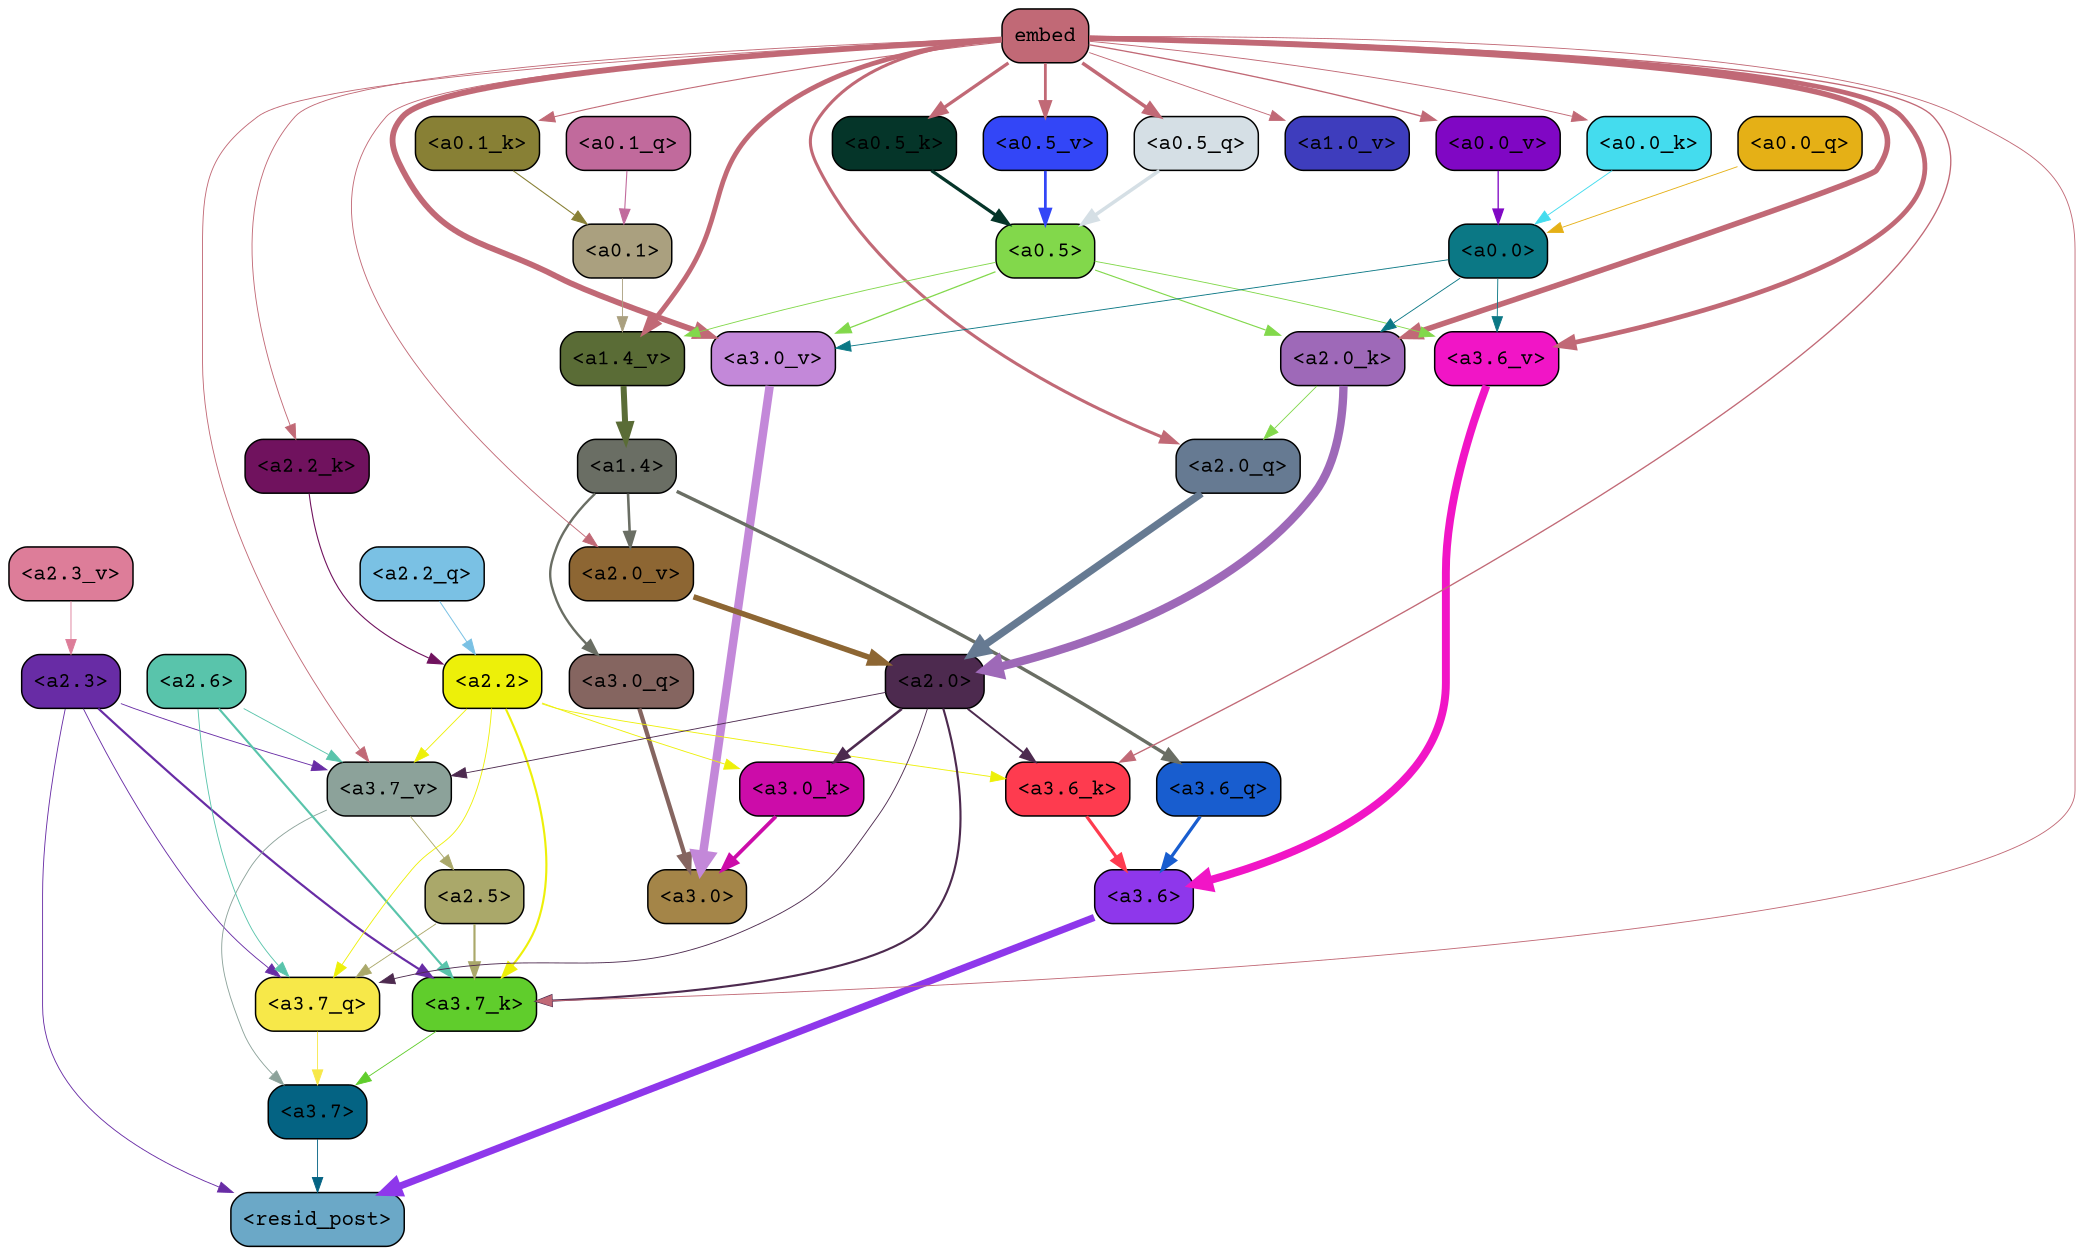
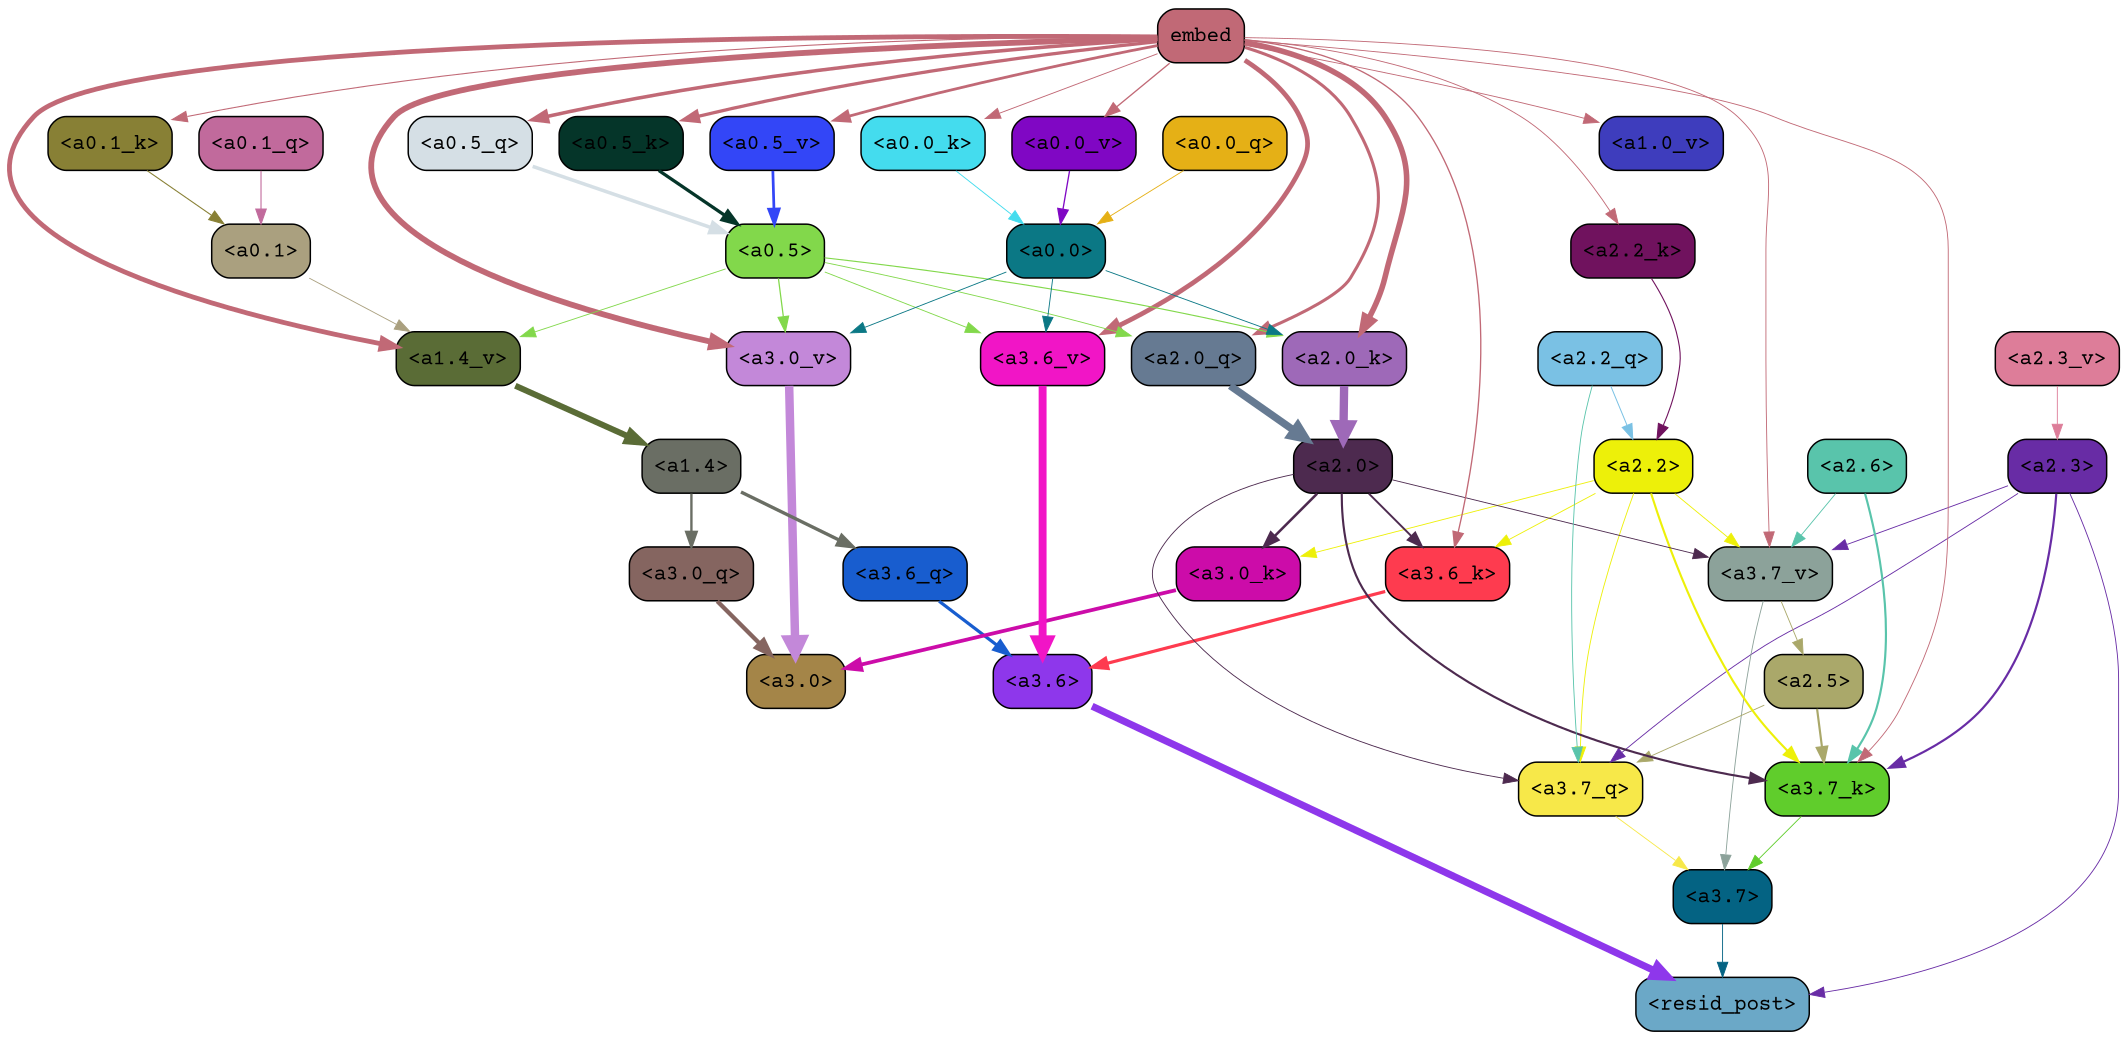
edge "<a2.0_k>" -> "<a2.0_q>": now "<a0.5>" -> "<a2.0_q>"
node "<a2.0_v>": removed
edge "<a2.6>" -> "<a3.7_q>": now "<a2.2_q>" -> "<a3.7_q>"
